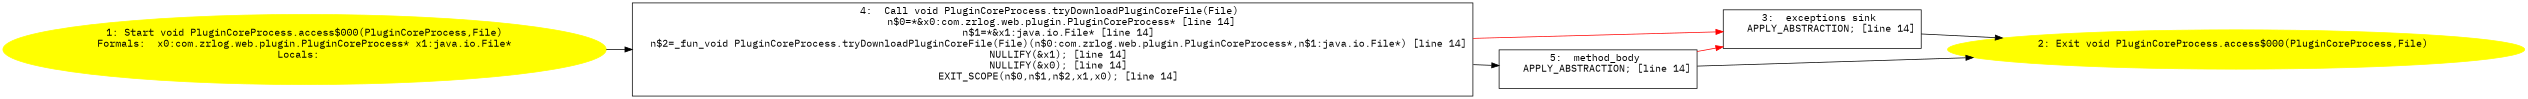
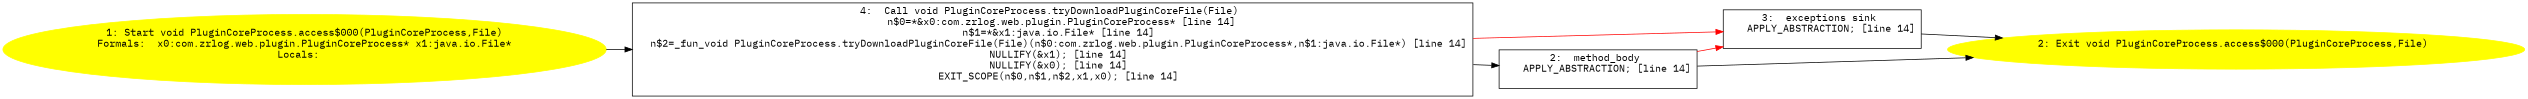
node "5:  method_body APPLY_ABSTRACTION; [line 14]": label "5:  method_body APPLY_ABSTRACTION; [line 14]" -> "2:  method_body APPLY_ABSTRACTION; [line 14]"
